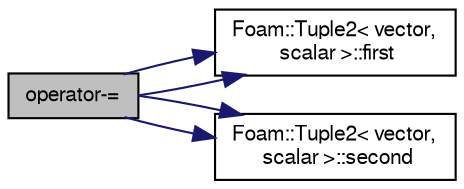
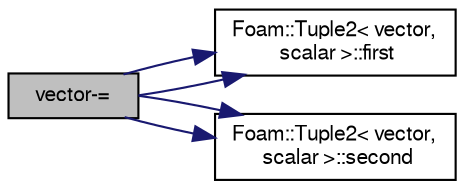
node "operator-=": label "operator-=" -> "vector-="
